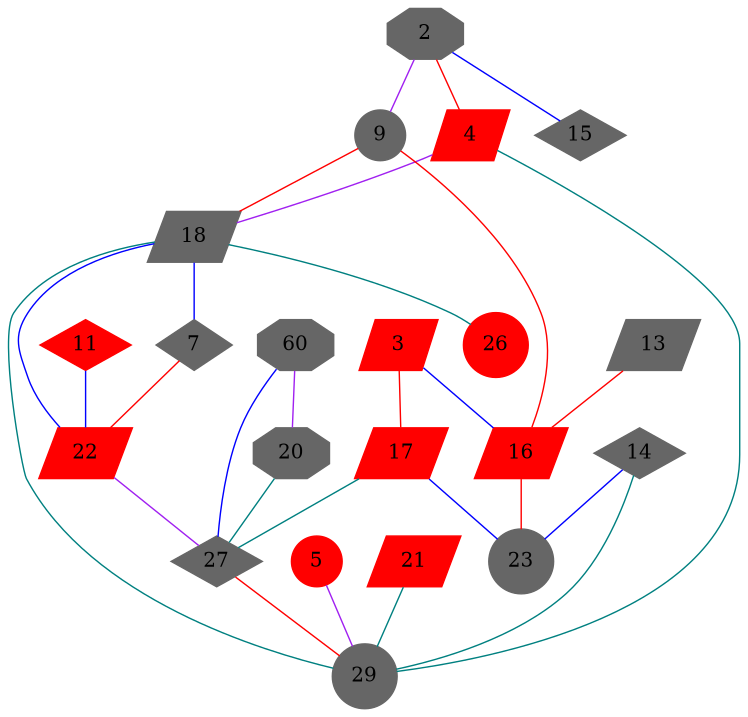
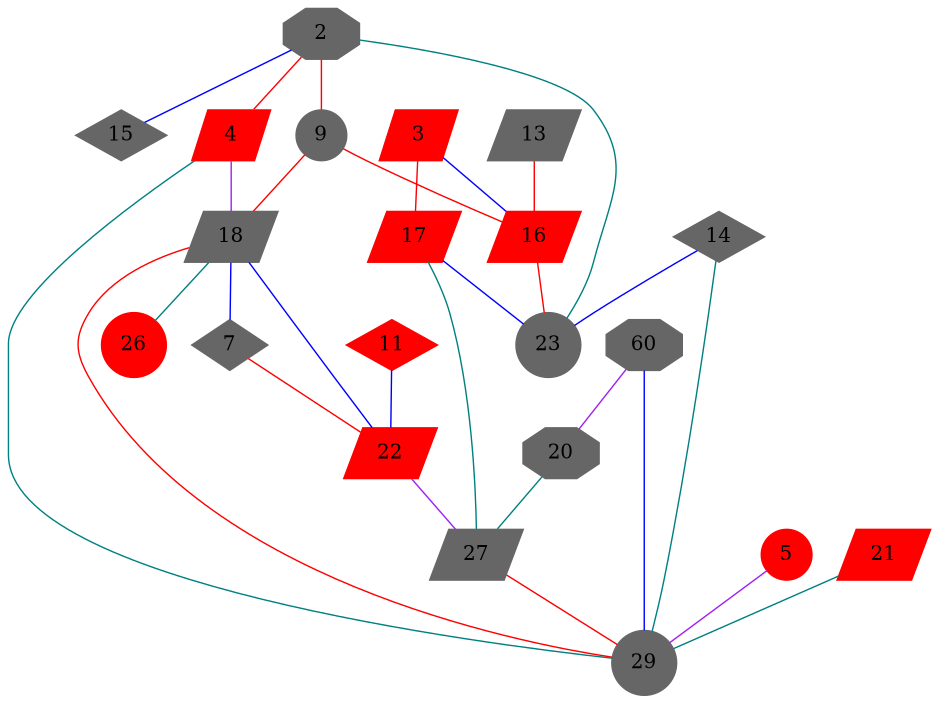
edge "2" -- "9": color purple -> red
edge "2" -- "23": added
edge "60" -- "27": now "60" -- "29"
edge "18" -- "29": color teal -> red
node "27": shape diamond -> parallelogram
